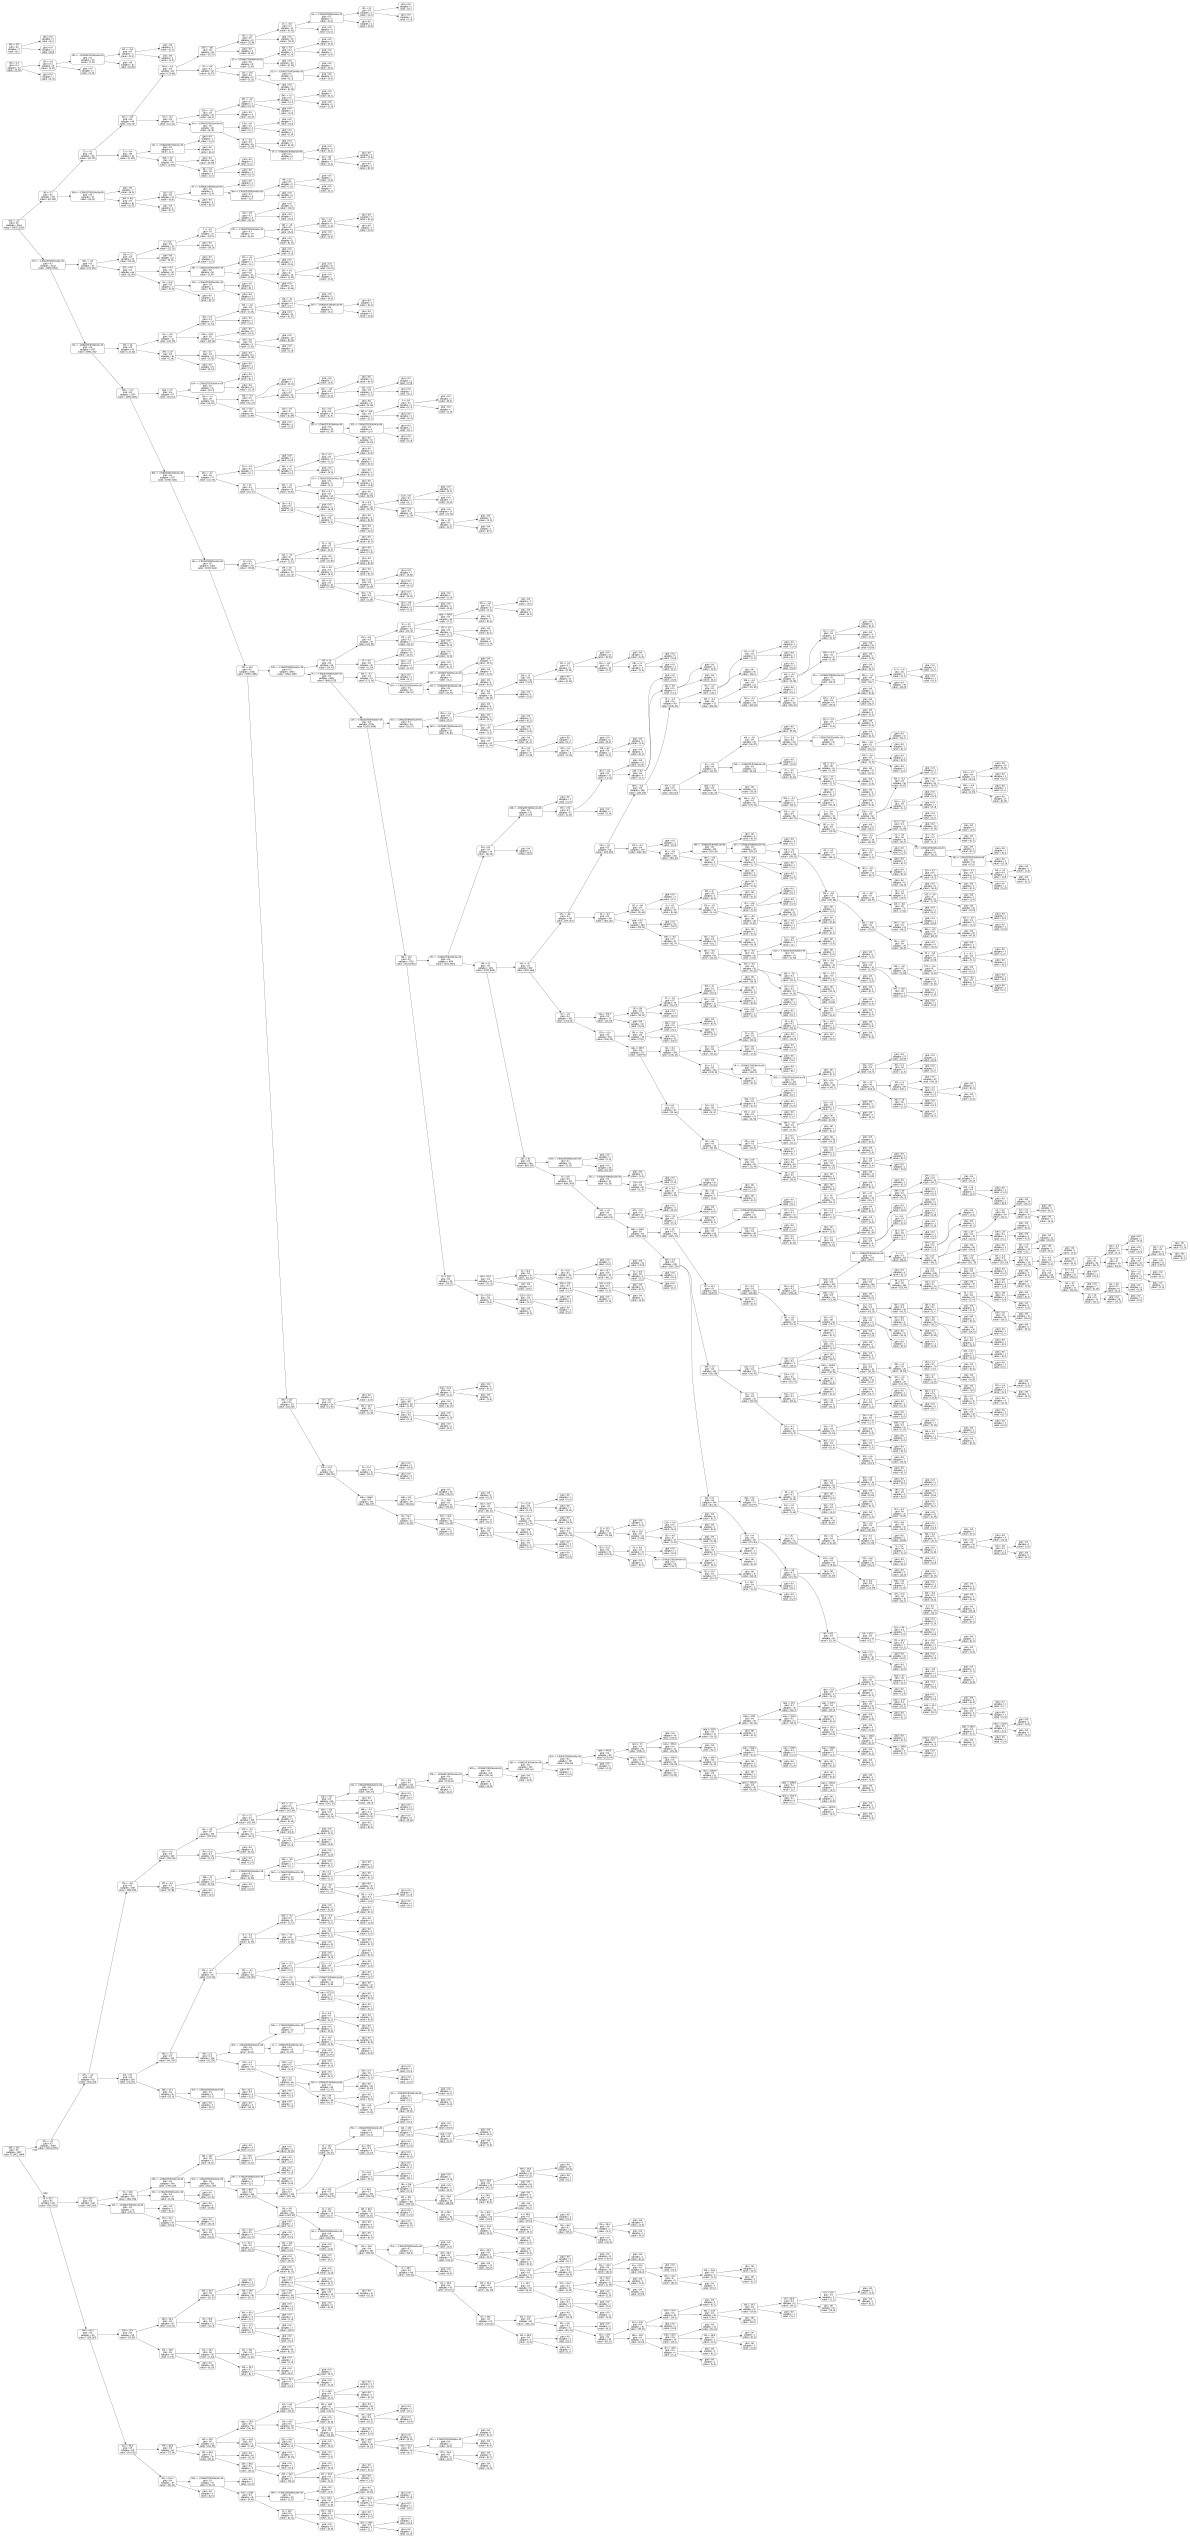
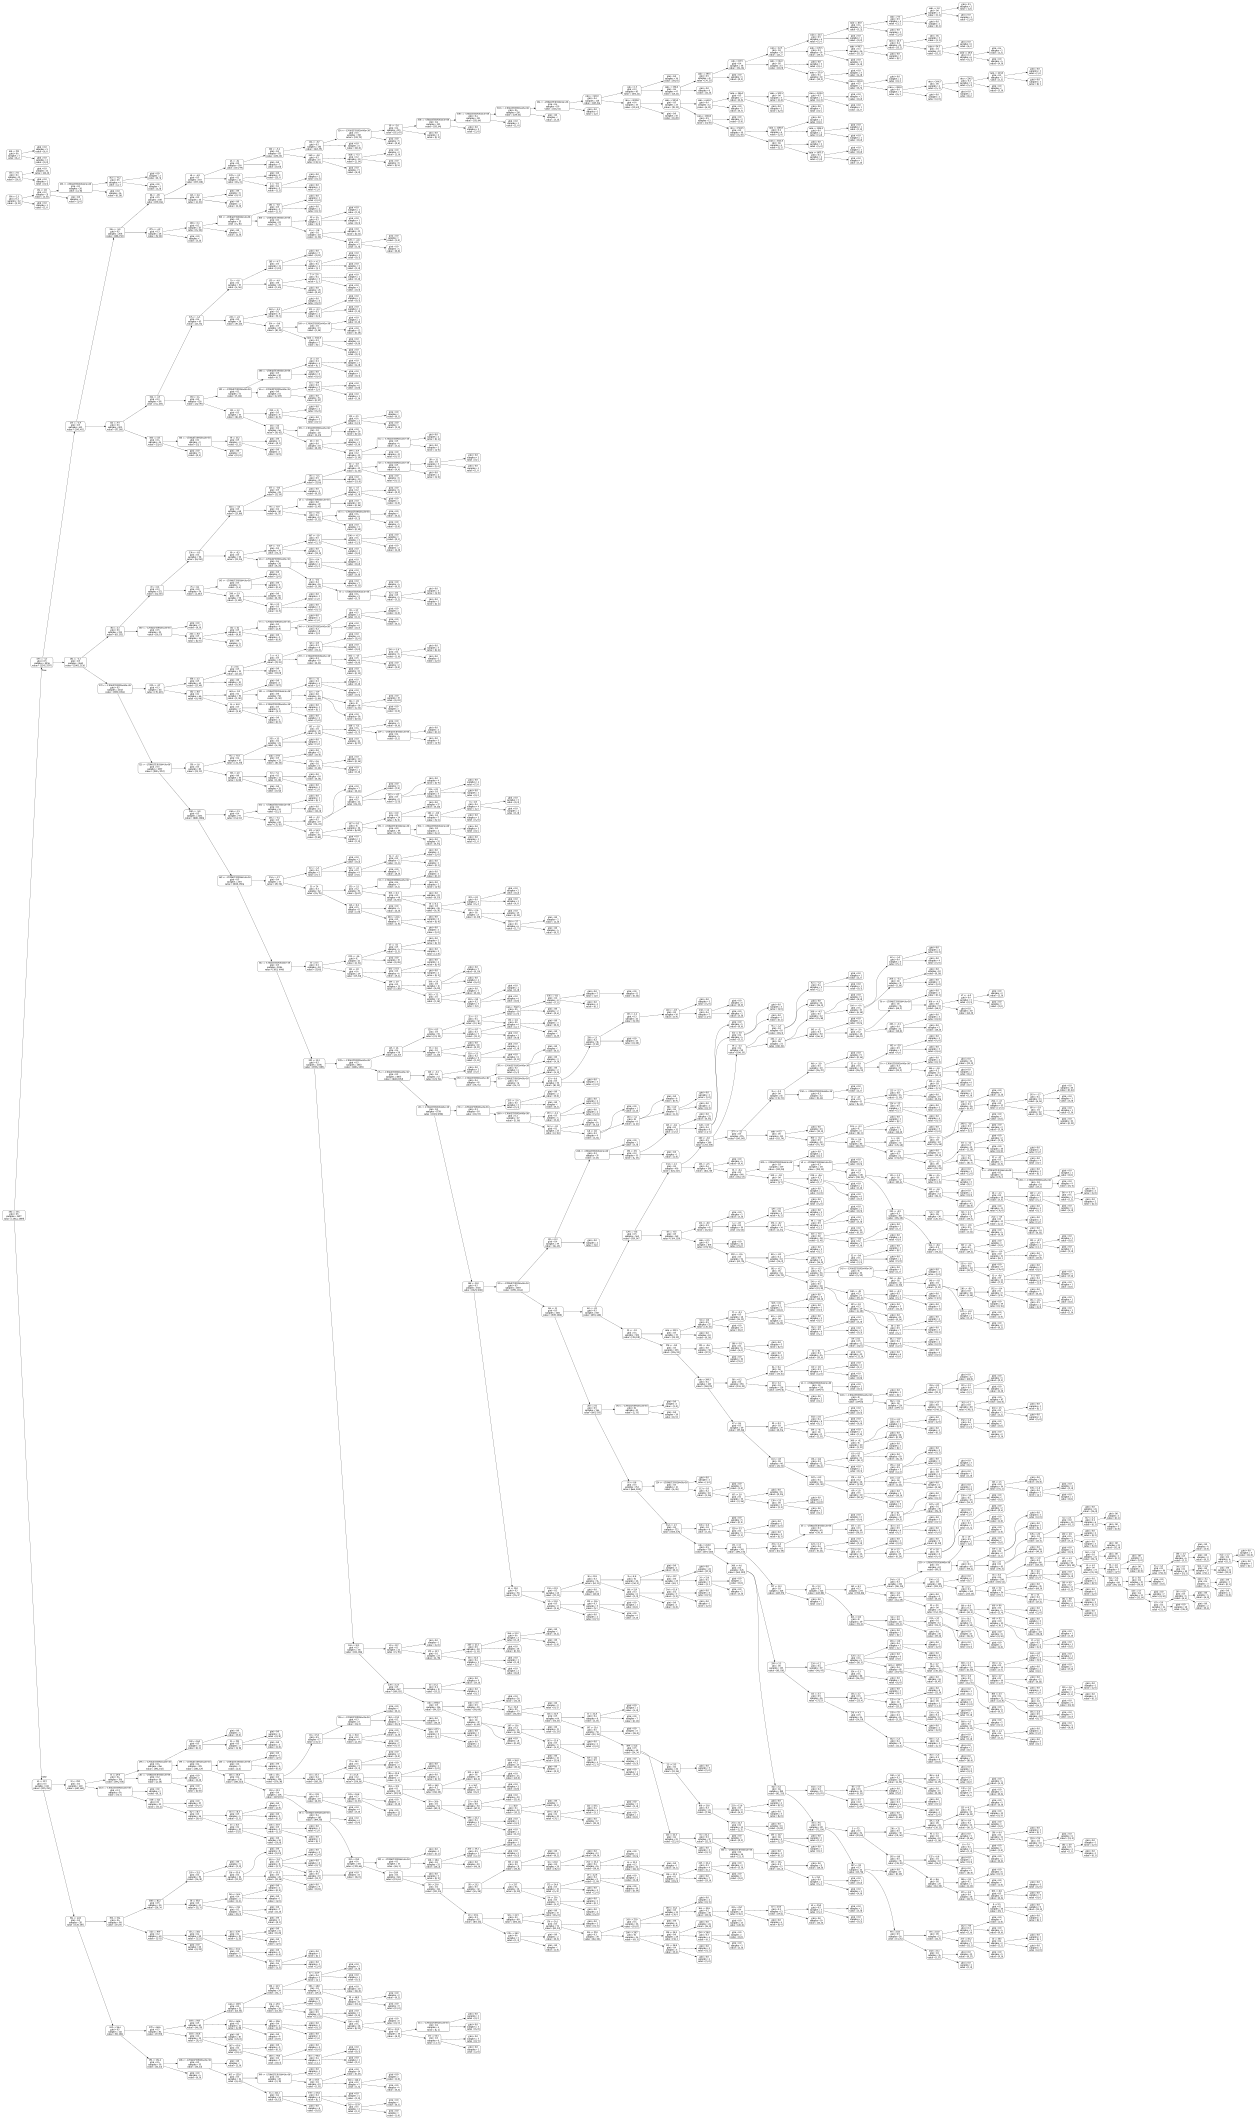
edge "317 <= -1.2 gini = 0.3 samples = 21 value = [7, 25]" -> "gini = 0.0 samples = 11 value = [0, 16]": now "gini = 0.0 samples = 7 value = [7, 0]" -> "gini = 0.0 samples = 11 value = [0, 16]"
edge "139 <= -4.7 gini = 0.5 samples = 3056 value = [2247, 2537]" -> "182 <= -4.7 gini = 0.5 samples = 2643 value = [2002, 2126]": added
edge "53 <= 7.3 gini = 0.2 samples = 19 value = [27, 4]" -> "156 <= 9.1 gini = 0.1 samples = 15 value = [26, 1]": removed
